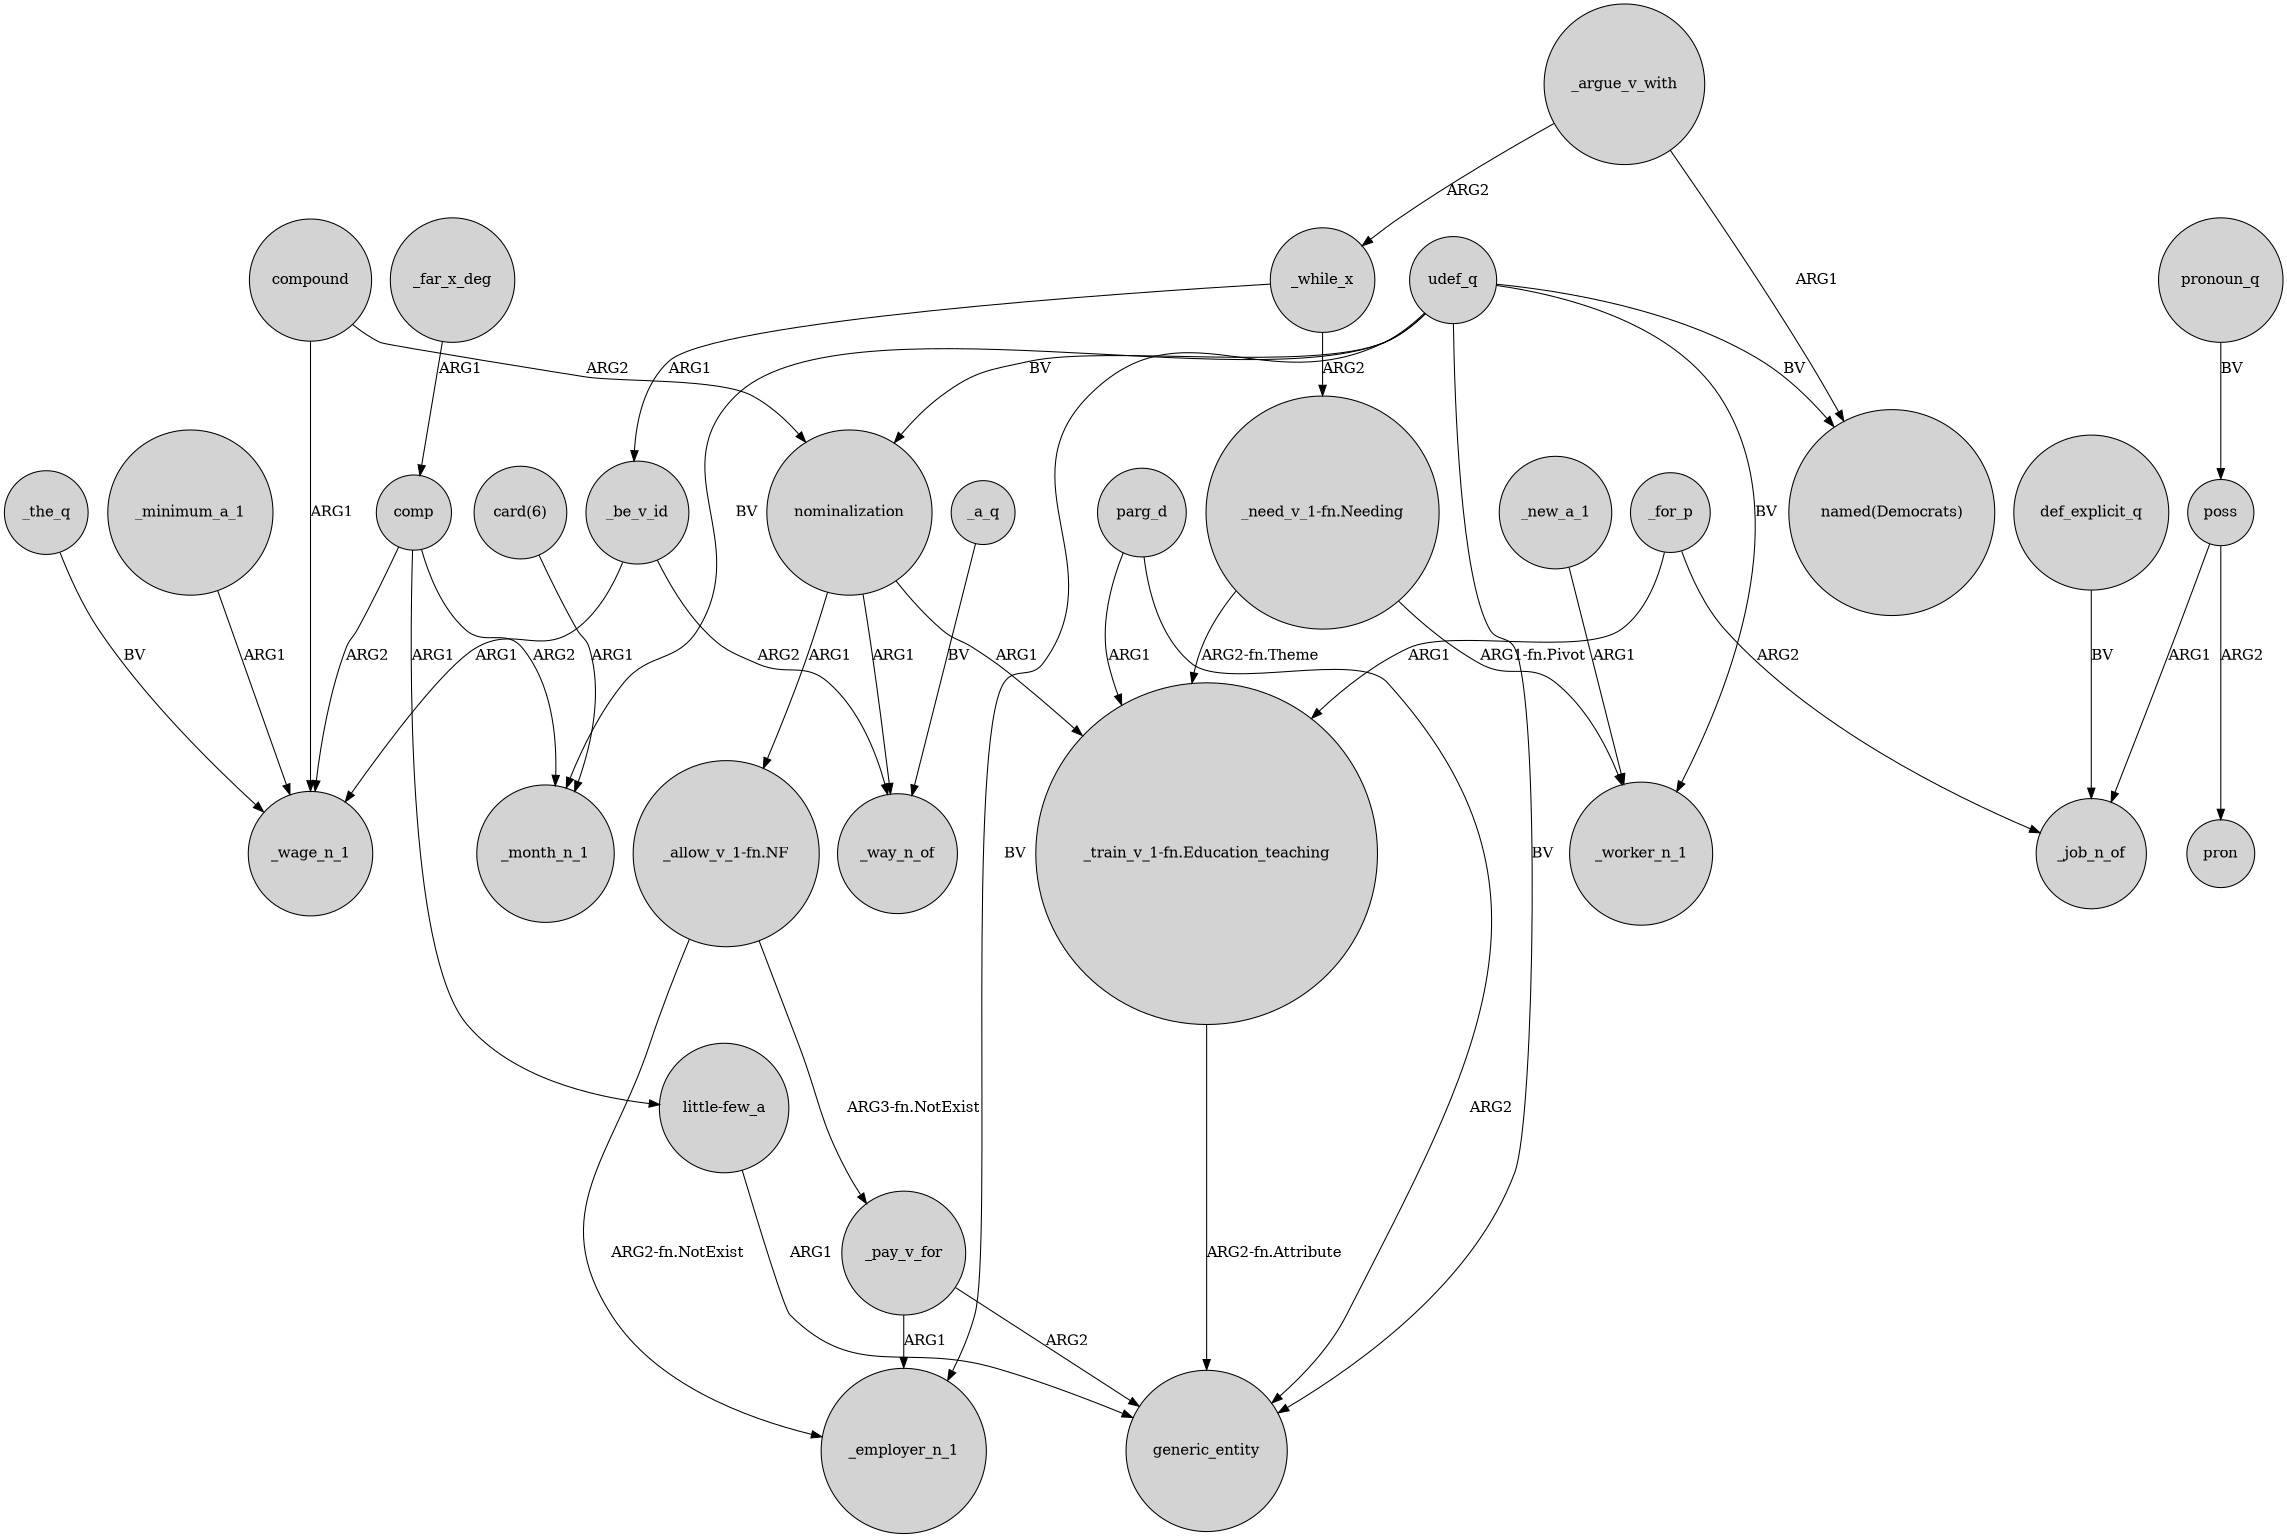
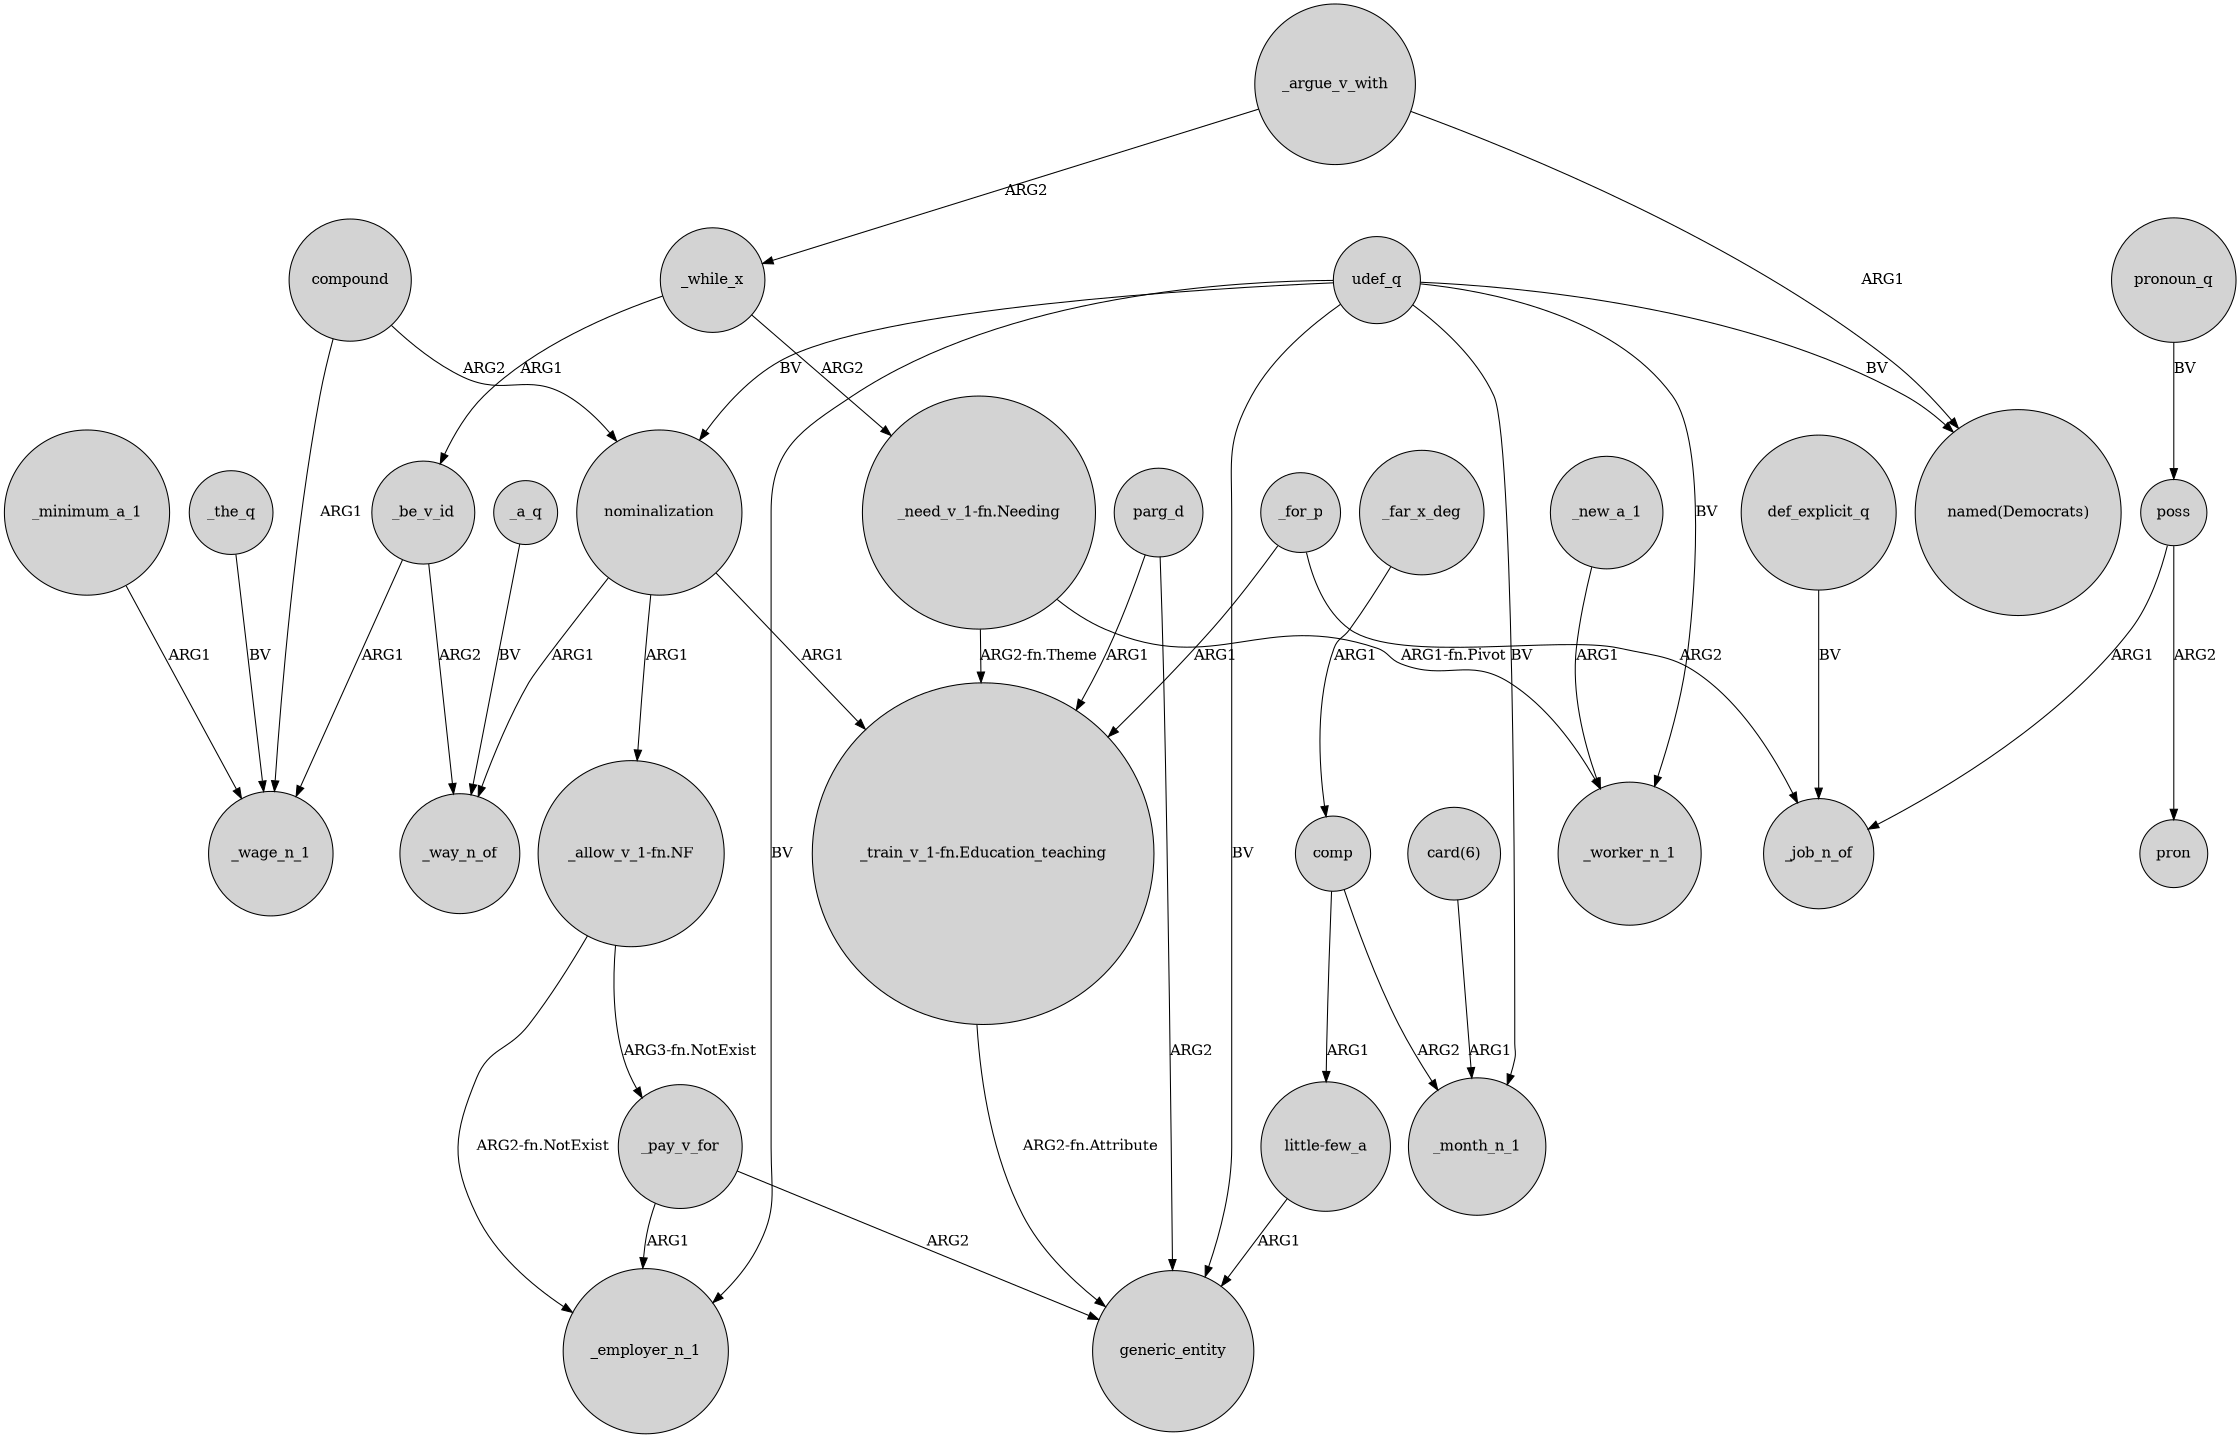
edge "comp" -> "_wage_n_1": removed, label "ARG2"
